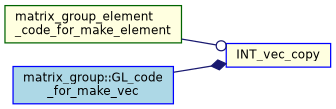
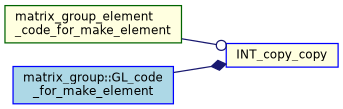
node "INT_vec_copy": label "INT_vec_copy" -> "INT_copy_copy"
node "matrix_group::GL_code _for_make_vec": label "matrix_group::GL_code _for_make_vec" -> "matrix_group::GL_code _for_make_element"
